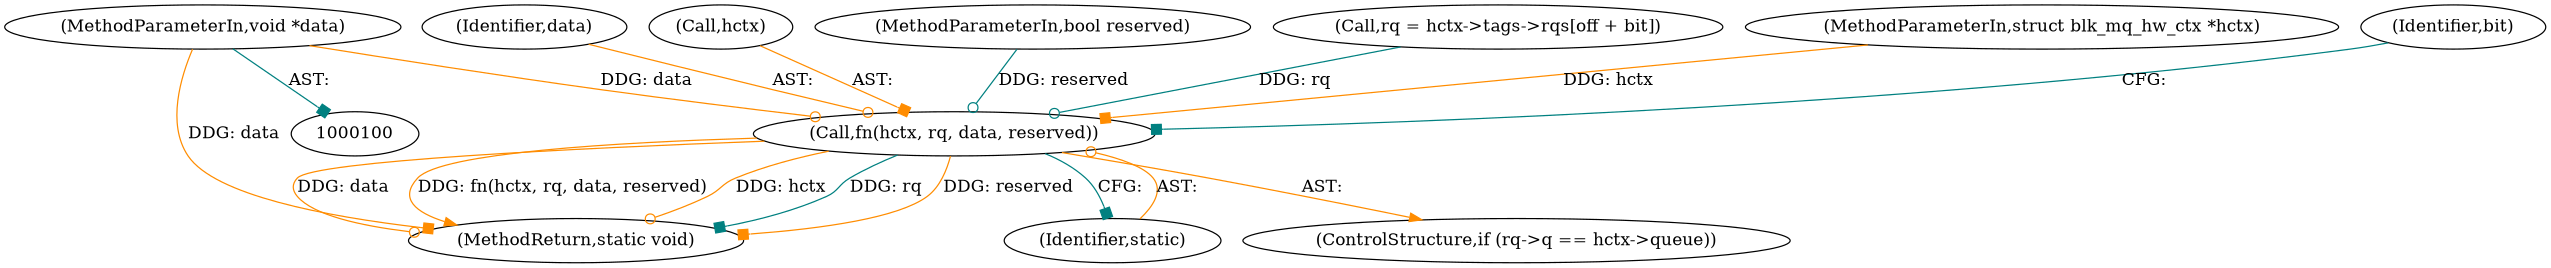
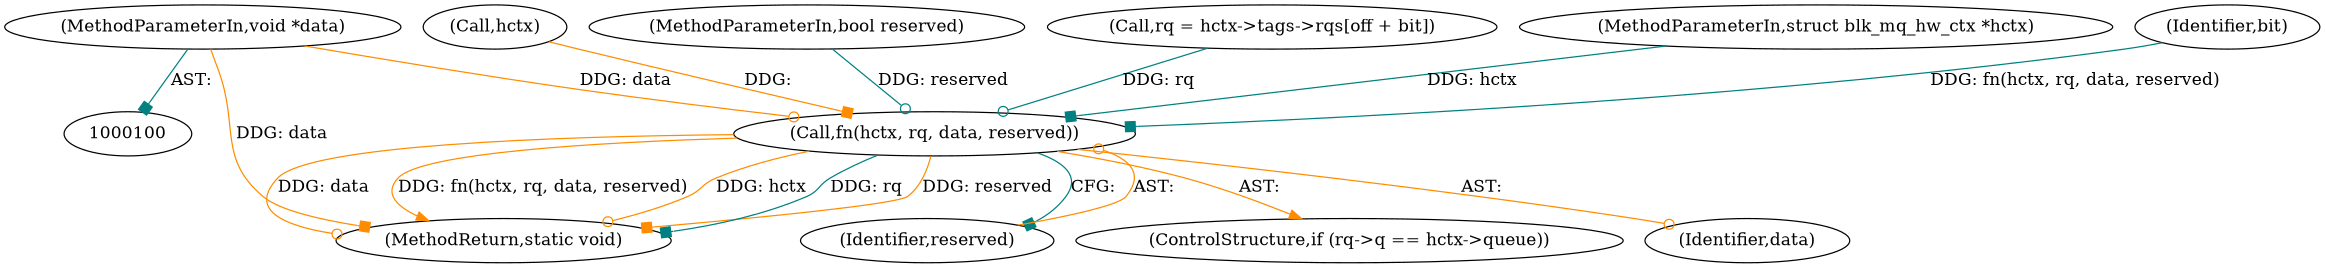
edge "(Identifier,data)" -> "(Call,fn(hctx, rq, data, reserved))": reversed
edge "(Call,hctx)" -> "(Call,fn(hctx, rq, data, reserved))": label "AST: " -> "DDG: "
edge "(Identifier,bit)" -> "(Call,fn(hctx, rq, data, reserved))": label "CFG: " -> "DDG: fn(hctx, rq, data, reserved)"
edge "(MethodParameterIn,struct blk_mq_hw_ctx *hctx)" -> "(Call,fn(hctx, rq, data, reserved))": color darkorange -> teal
node "(Identifier,static)": label "(Identifier,static)" -> "(Identifier,reserved)"
